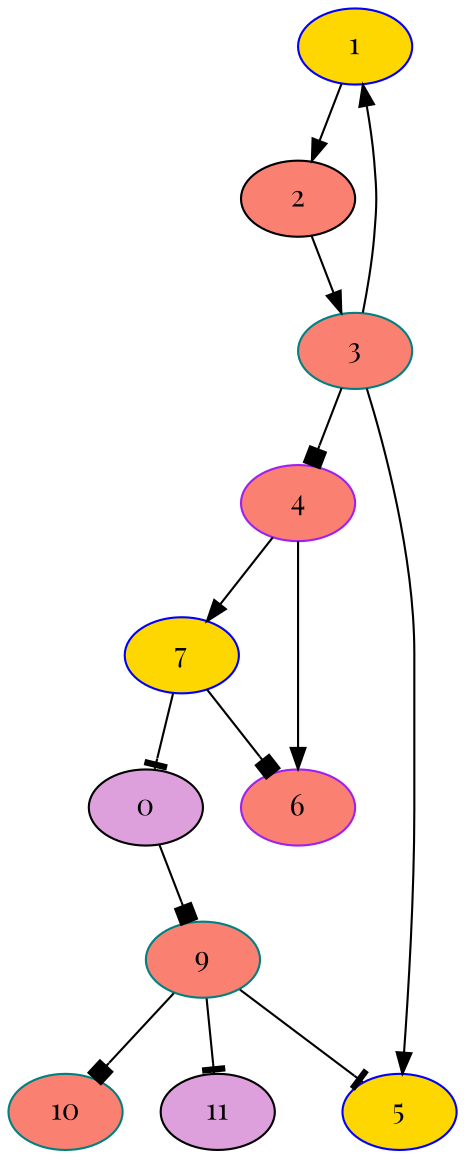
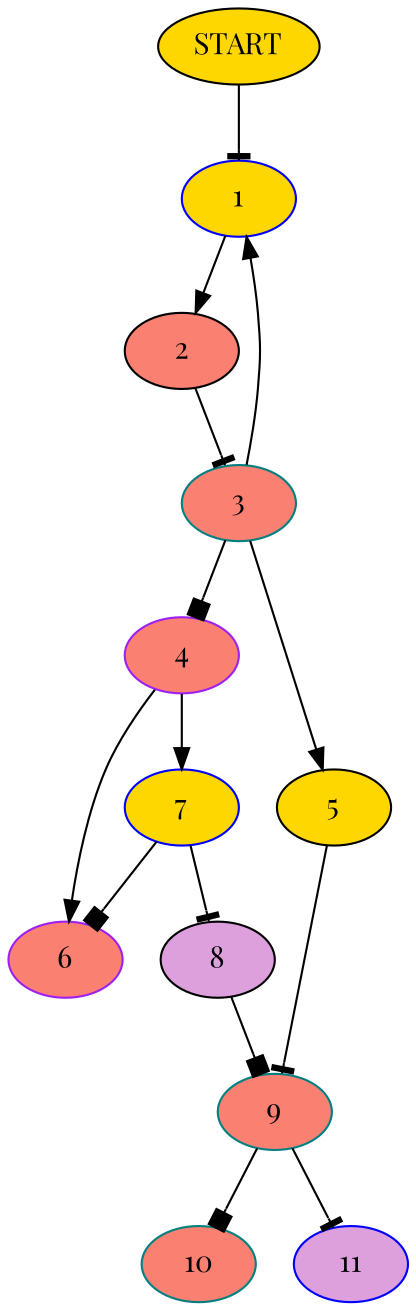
node "START": added
edge "2" -> "3": arrowhead normal -> tee
node "0": label "0" -> "8"
edge "9" -> "5": reversed
node "11": color black -> blue
node "5": color blue -> black
